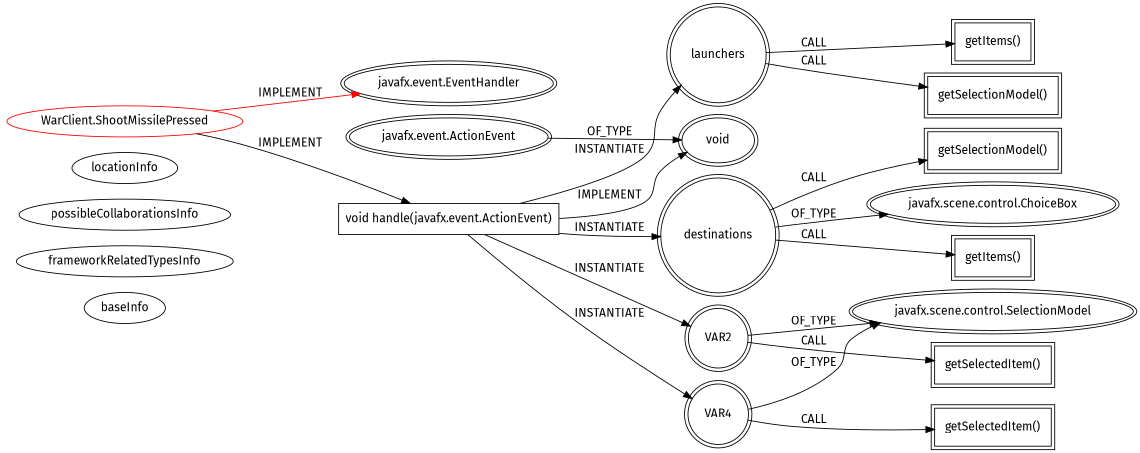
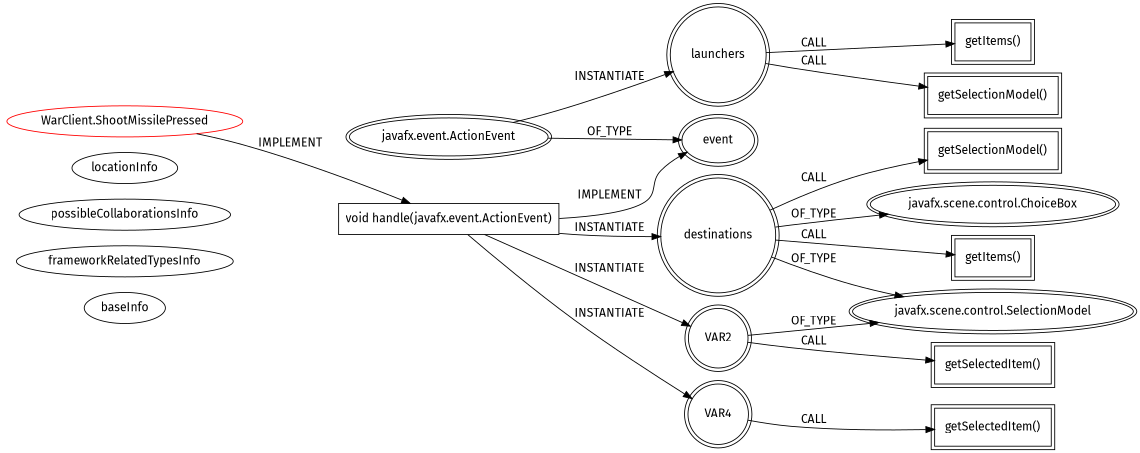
node "javafx.event.EventHandler": removed
node "void": label "void" -> "event"
edge "void handle(javafx.event.ActionEvent)" -> "launchers": now "javafx.event.ActionEvent" -> "launchers"
edge "VAR4" -> "javafx.scene.control.SelectionModel": now "destinations" -> "javafx.scene.control.SelectionModel"
